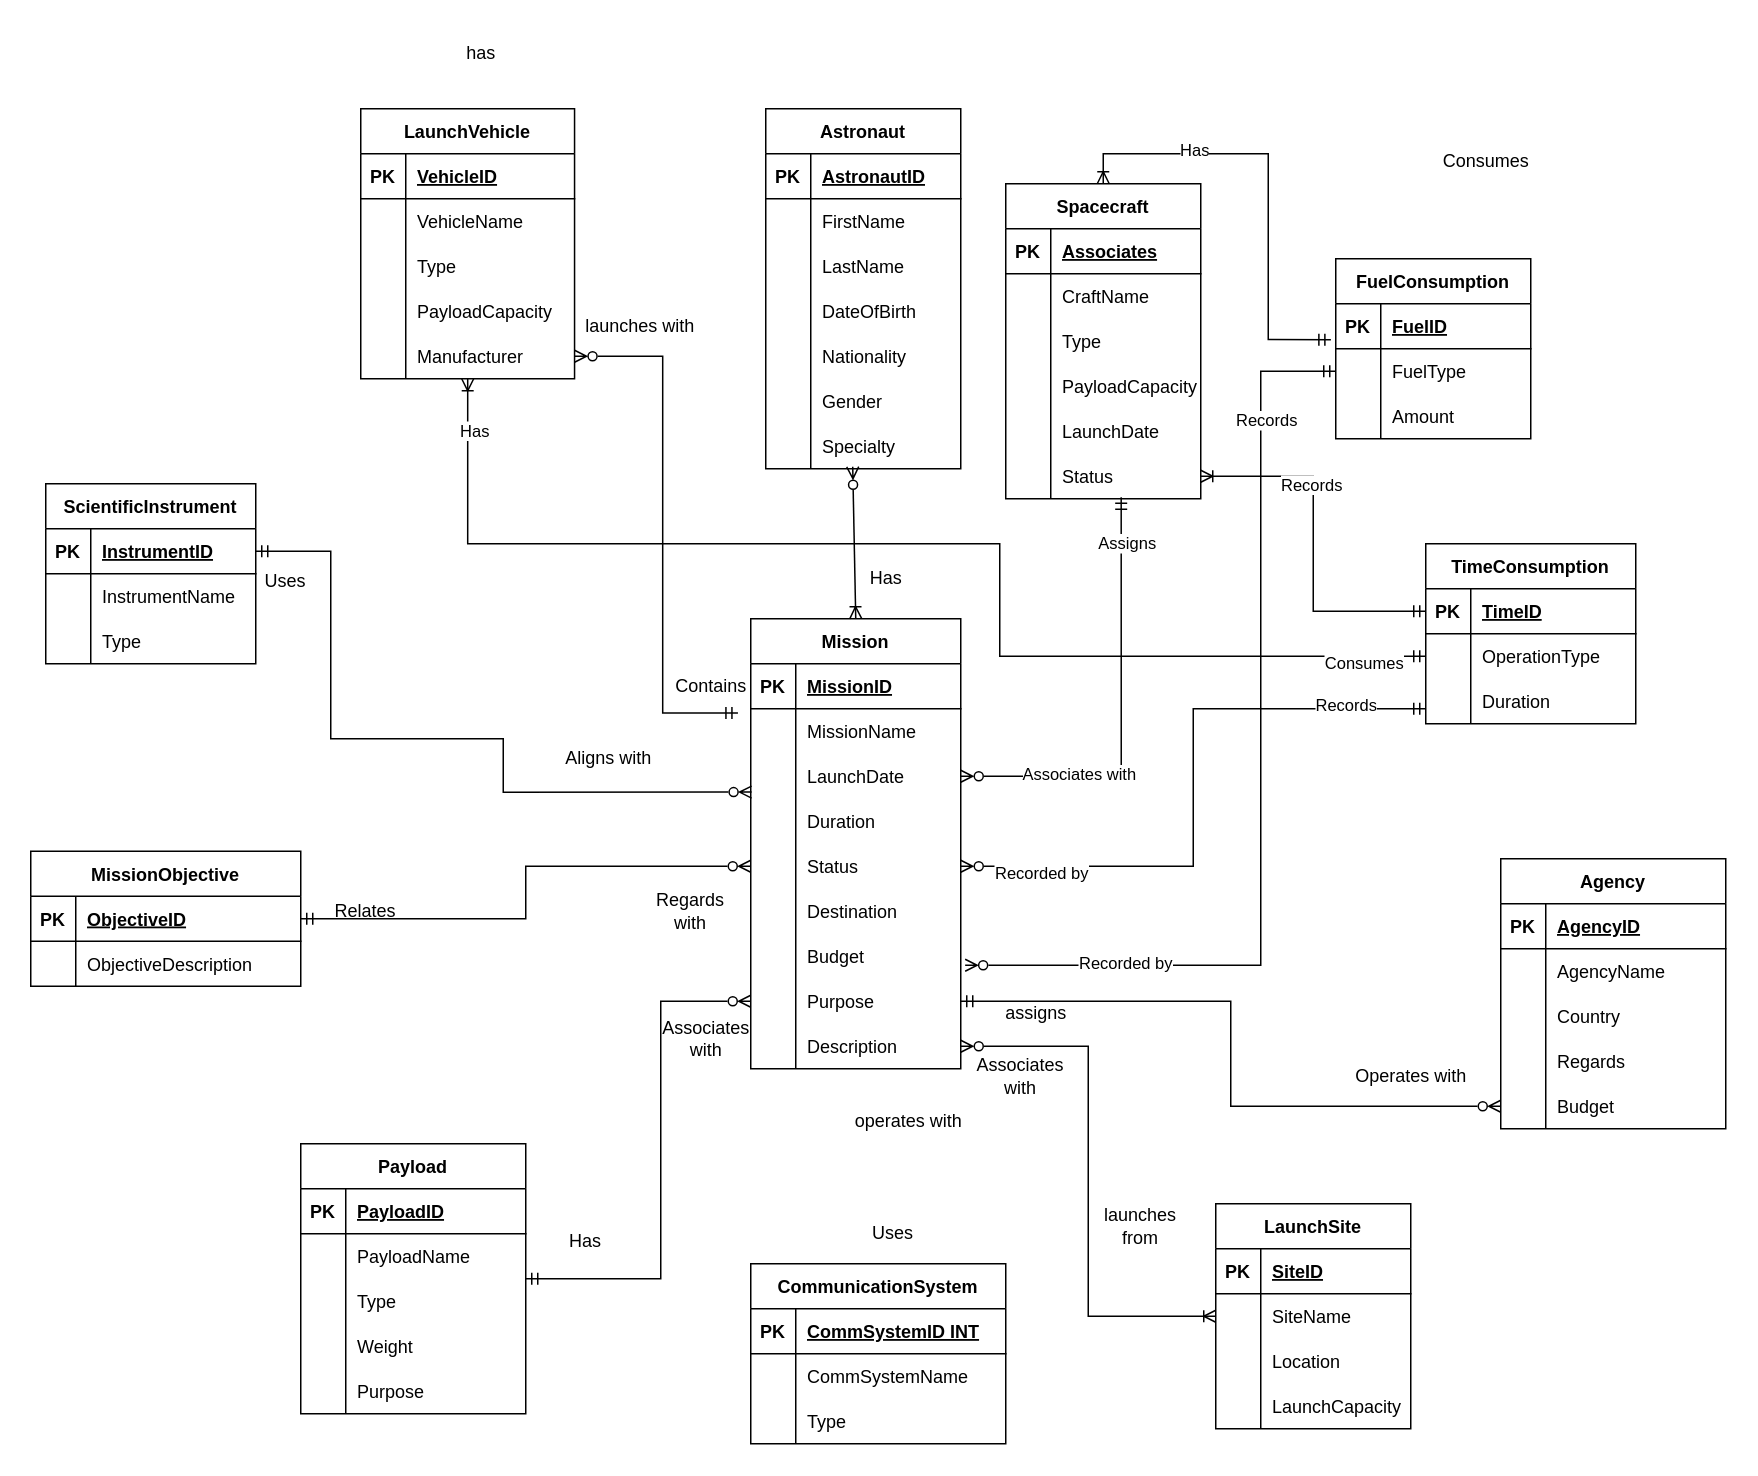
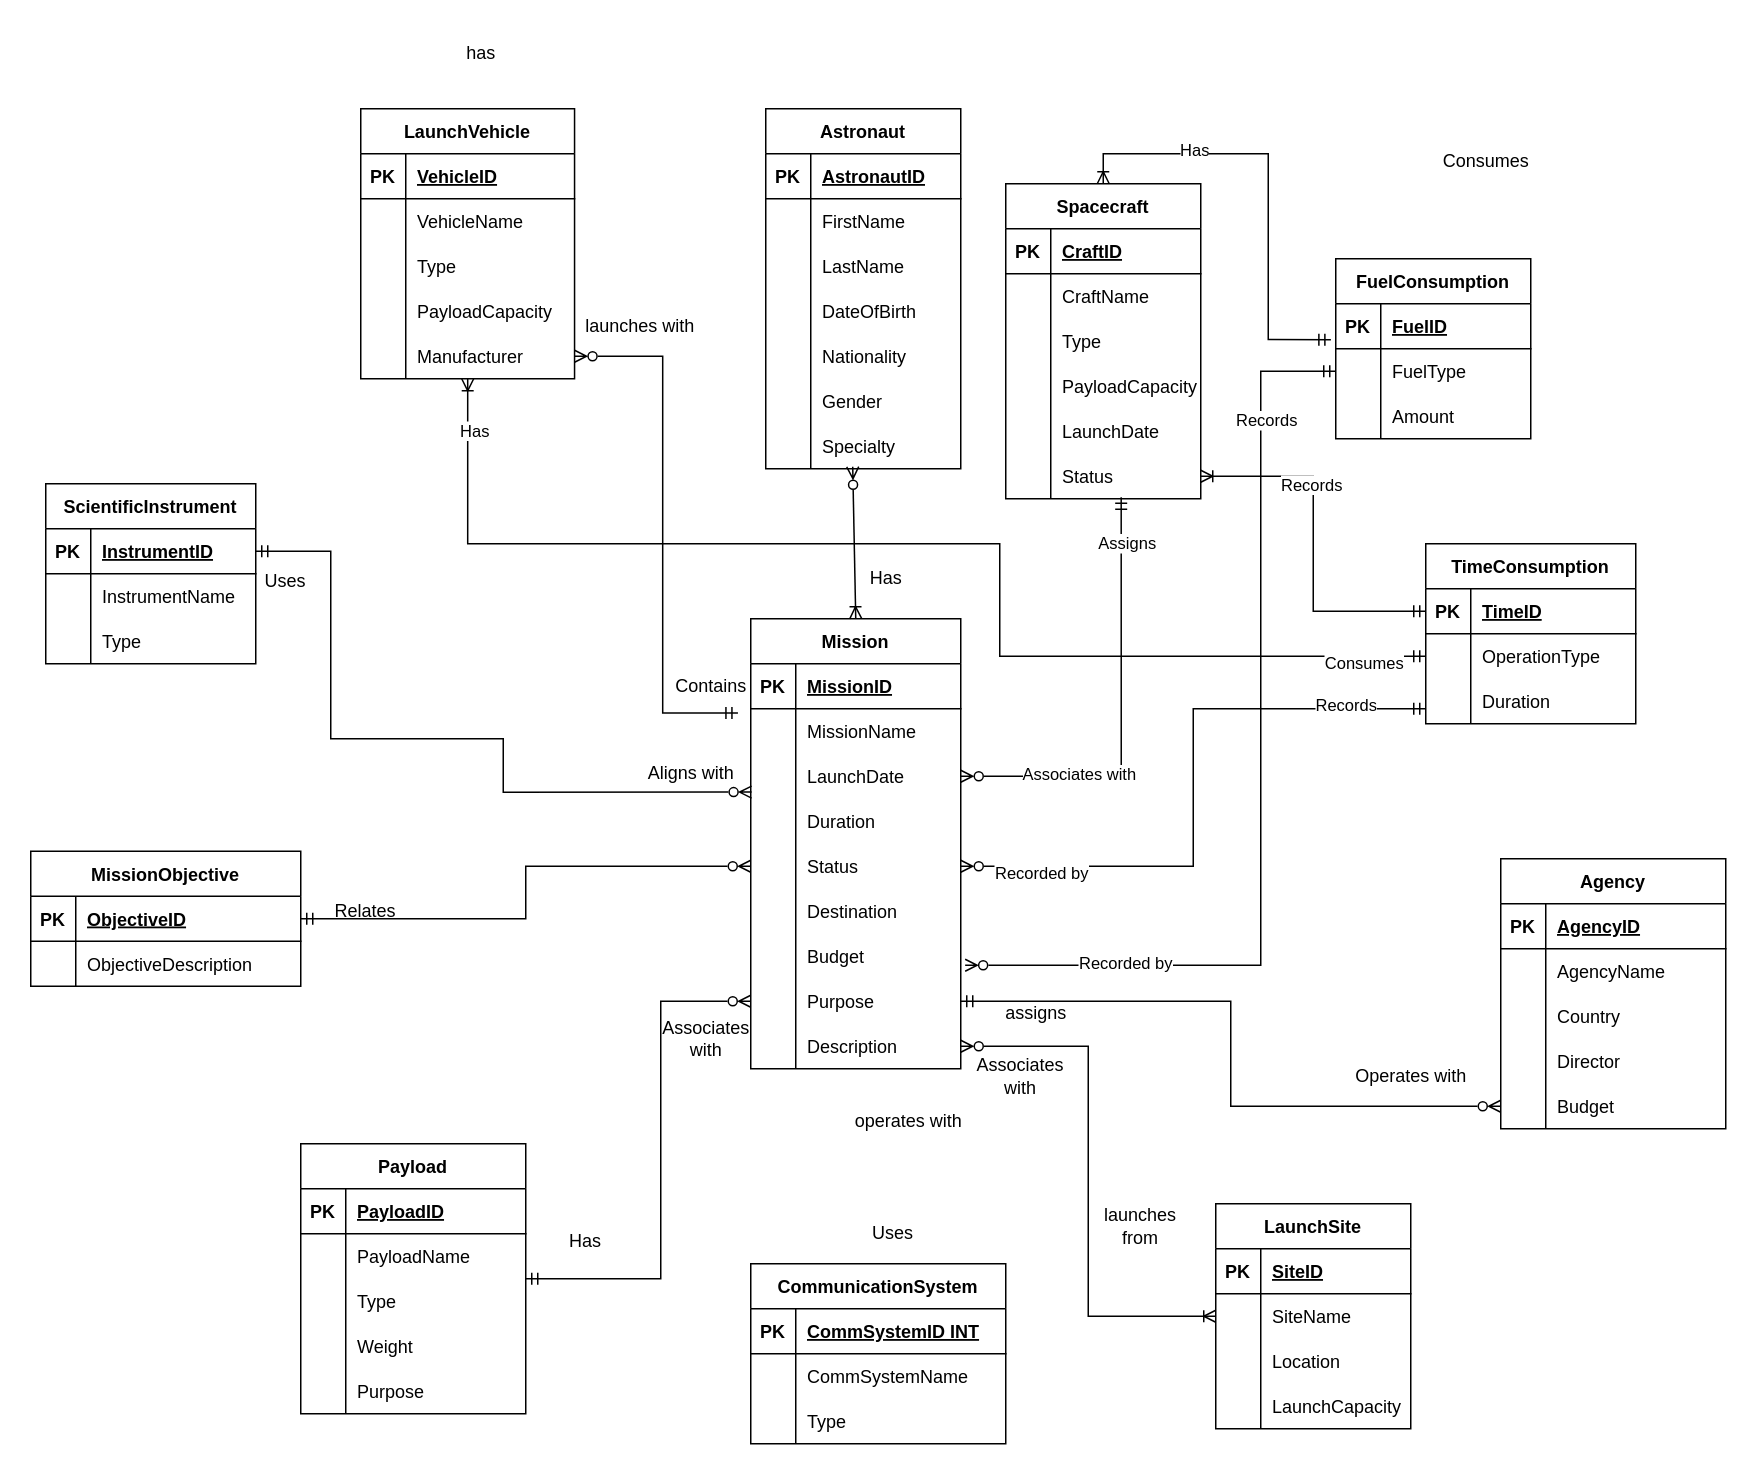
node "Associates": label "Associates" -> "CraftID"
node "Aligns with": moved (608, 758) -> (691, 773)
node "Regards with": removed
node "Regards": label "Regards" -> "Director"
